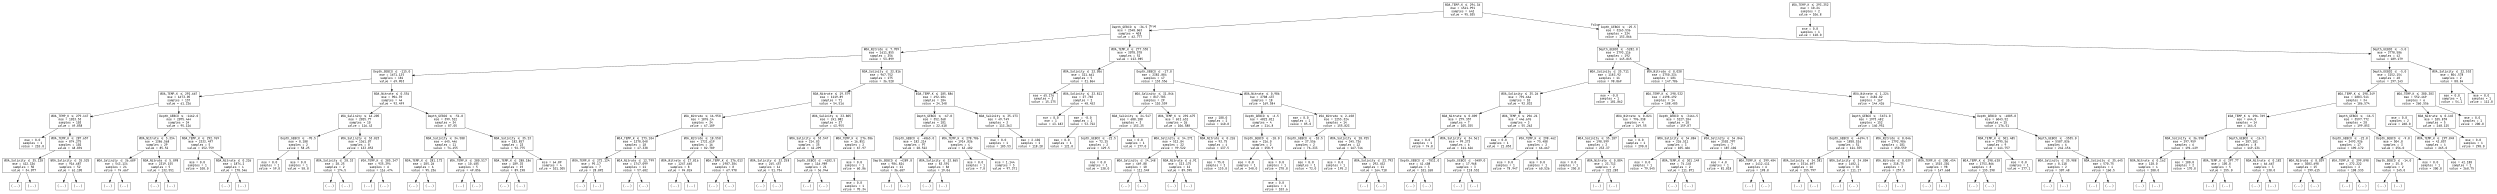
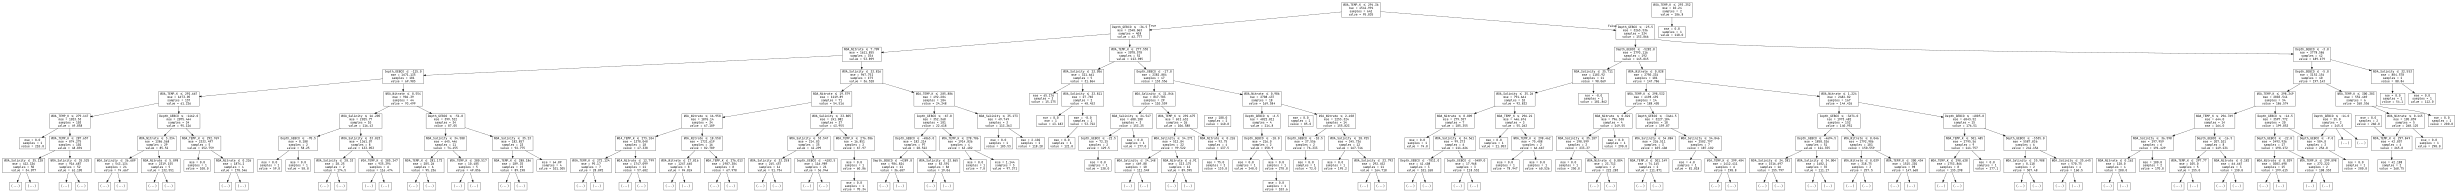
edge "Depth_GEBCO <= -9.0 mse = 504.0 samples = 3 value = 256.0" -> "Depth_GEBCO <= -14.0 mse = 25.0 samples = 2 value = 245.0": reversed
node "mse = 0.0 samples = 1 value = 79.545": removed
